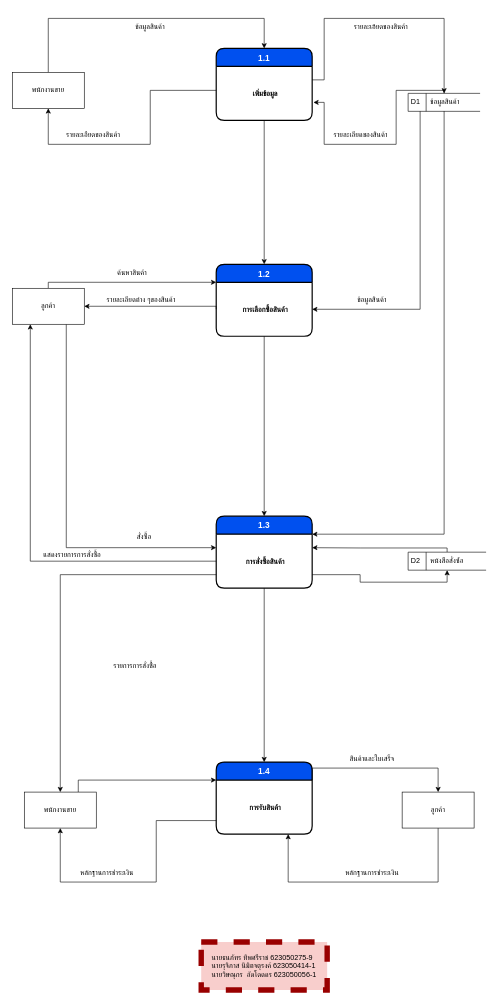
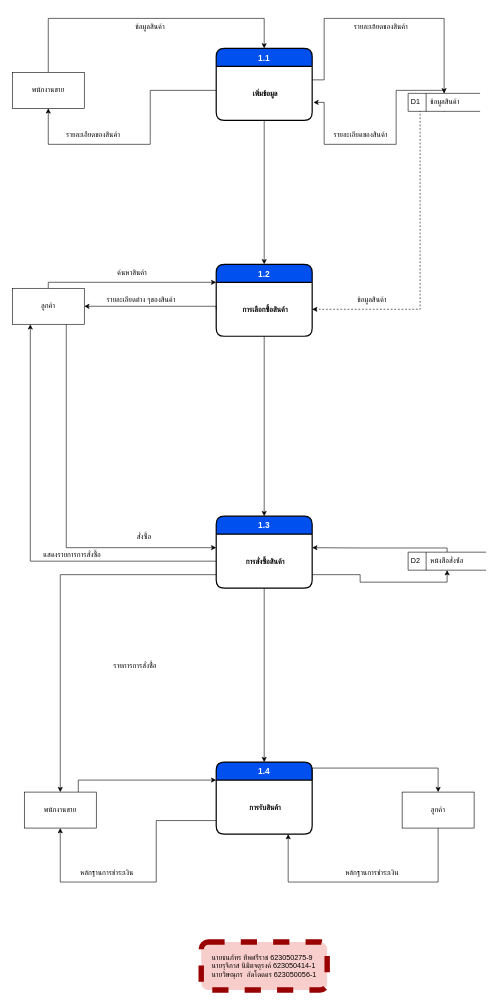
edge "D1 ข้อมูลสินค้า" -> "การเลือกซื้อสินค้า": style solid -> dashed
edge "D1 ข้อมูลสินค้า" -> "การสั่งซื้อสินค้า": removed
node "สินค้าและใบเสร็จ": removed
node "นายธนภัทร ทิพศรีราช 623050275-9 นายรุจิภาส นิมิตจตุรงค์ 623050414-1 นายวิษณุกร อัดโดดดร 623050056-1": shape rectangle -> rounded rectangle
